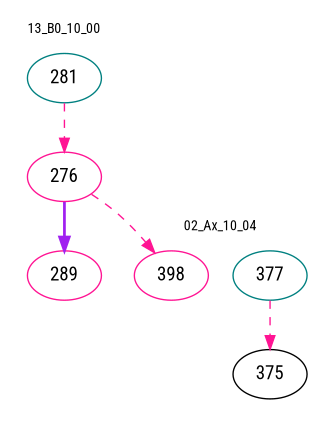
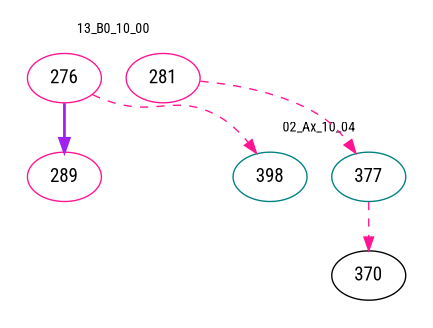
node "281": color teal -> deeppink
edge "281" -> "276": now "281" -> "377"
node "398": color deeppink -> teal
node "375": label "375" -> "370"
